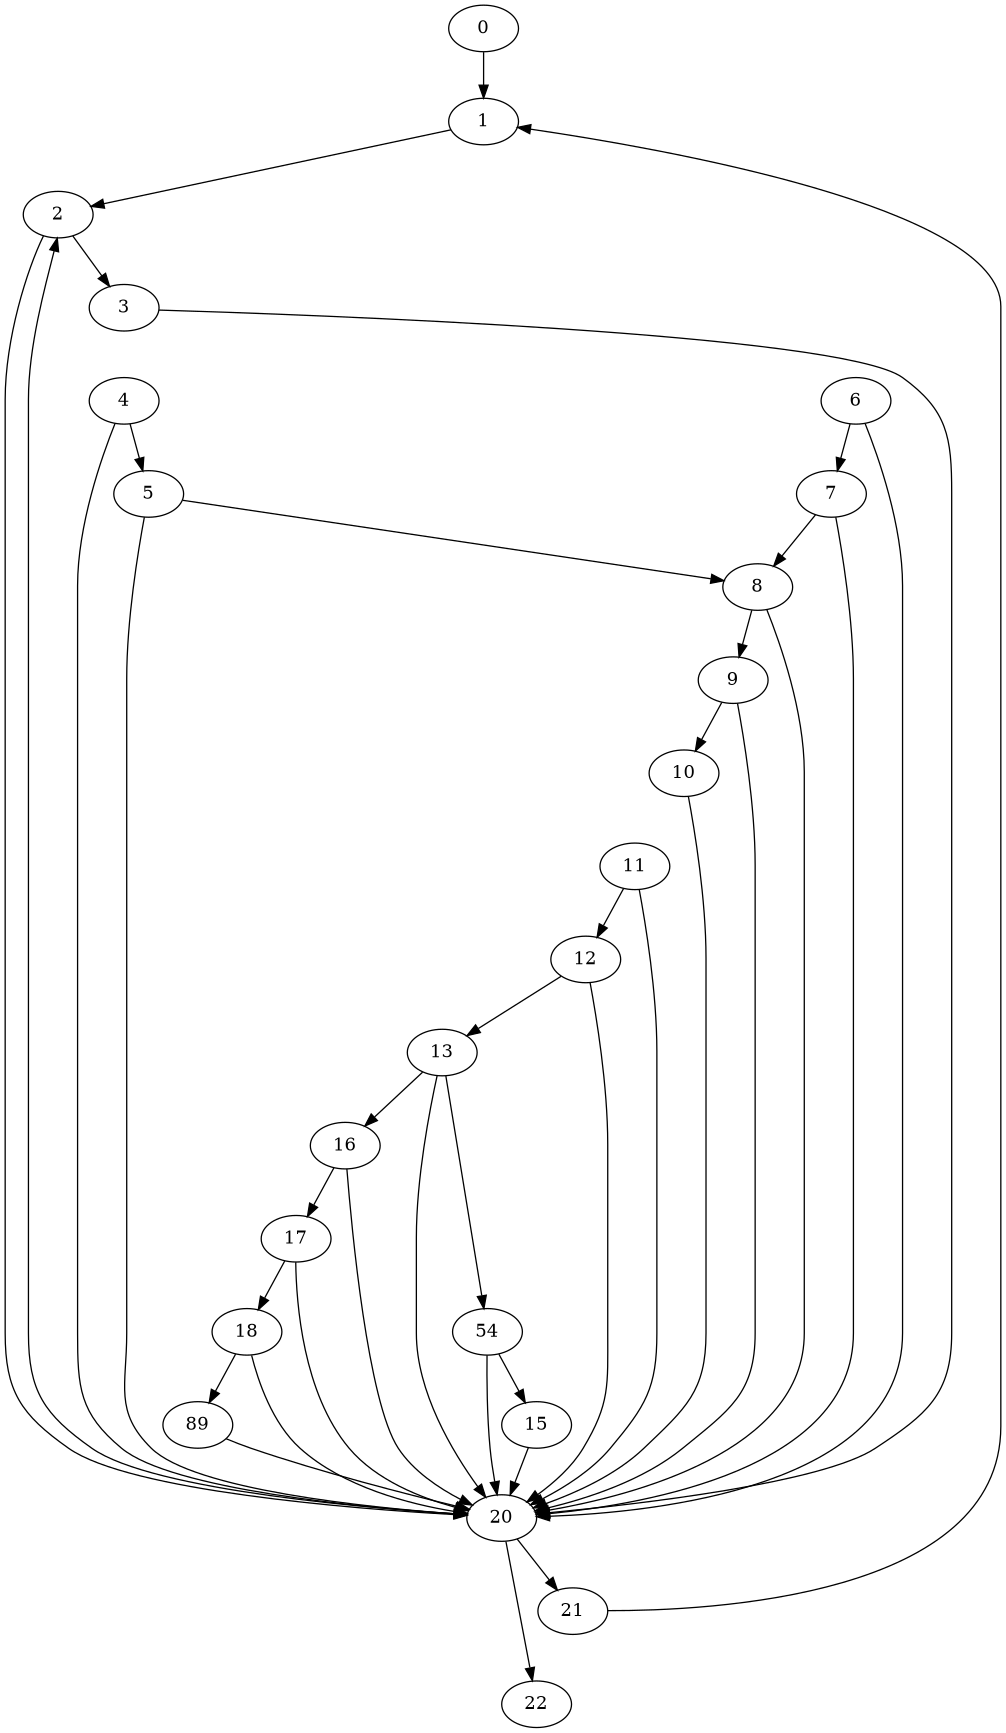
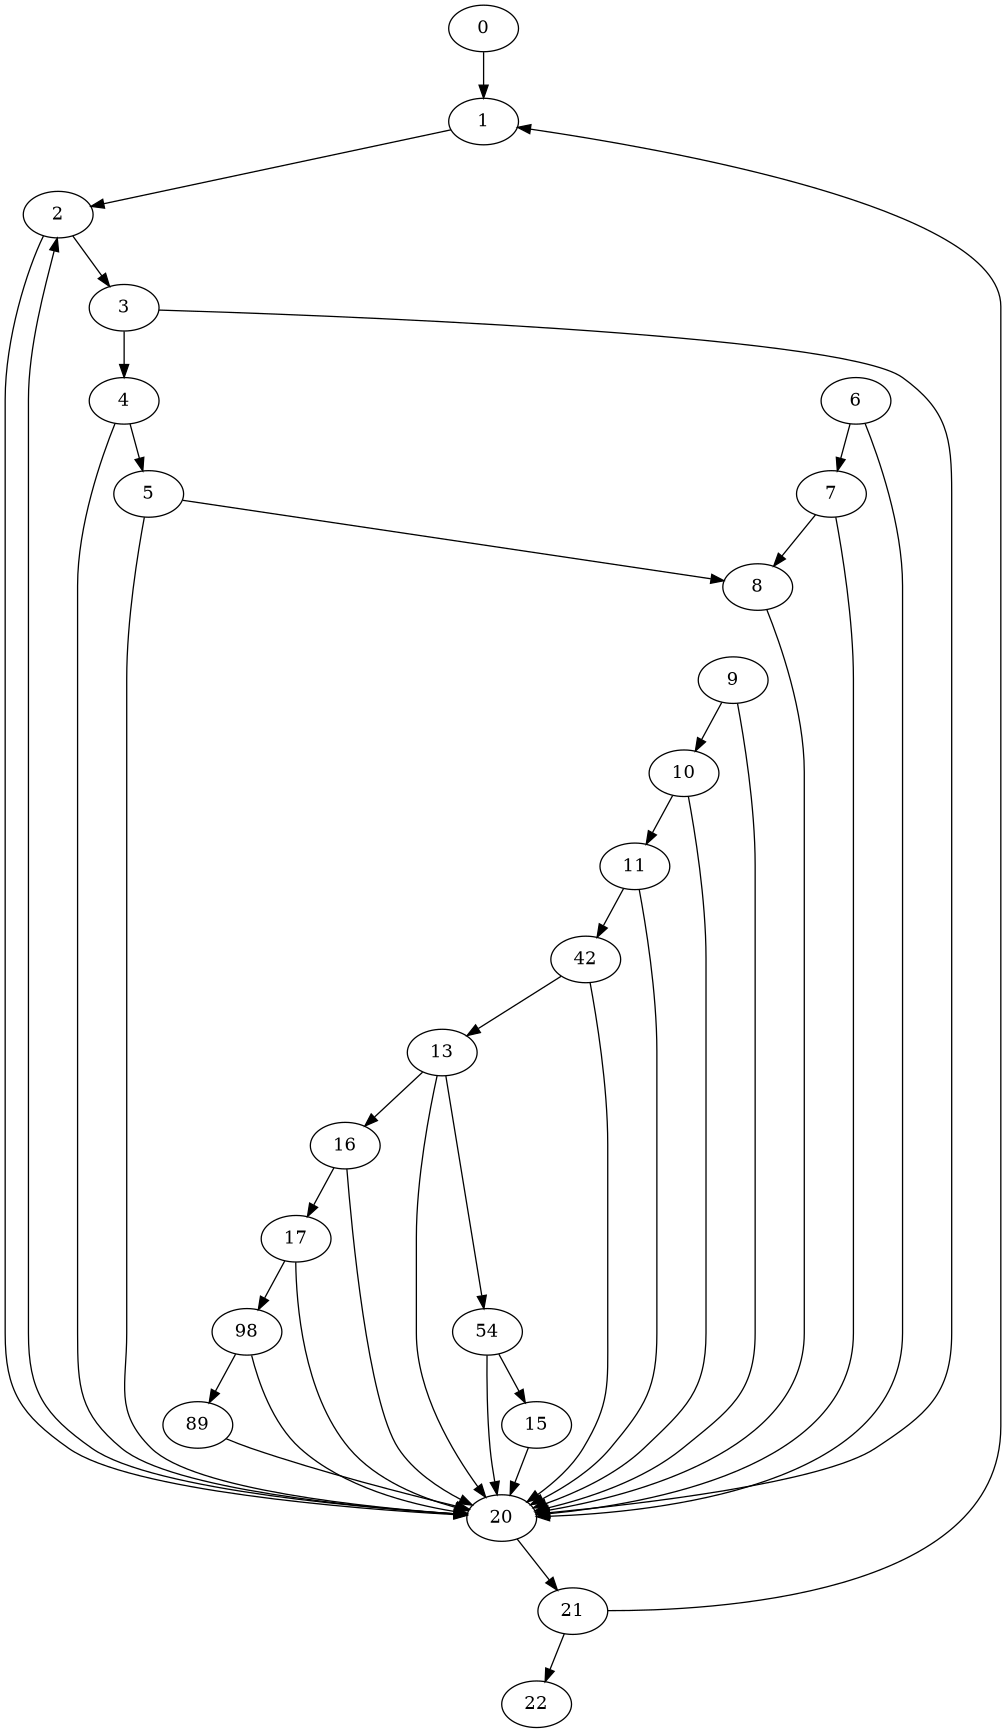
edge "3" -> "4": added
edge "8" -> "9": removed
edge "10" -> "11": added
node "12": label "12" -> "42"
node "18": label "18" -> "98"
edge "20" -> "22": now "21" -> "22"
